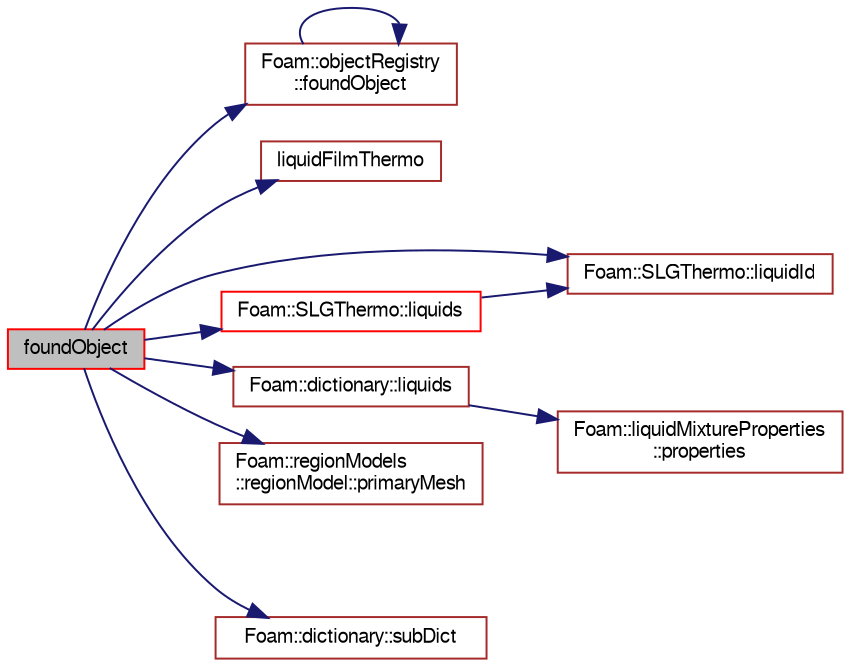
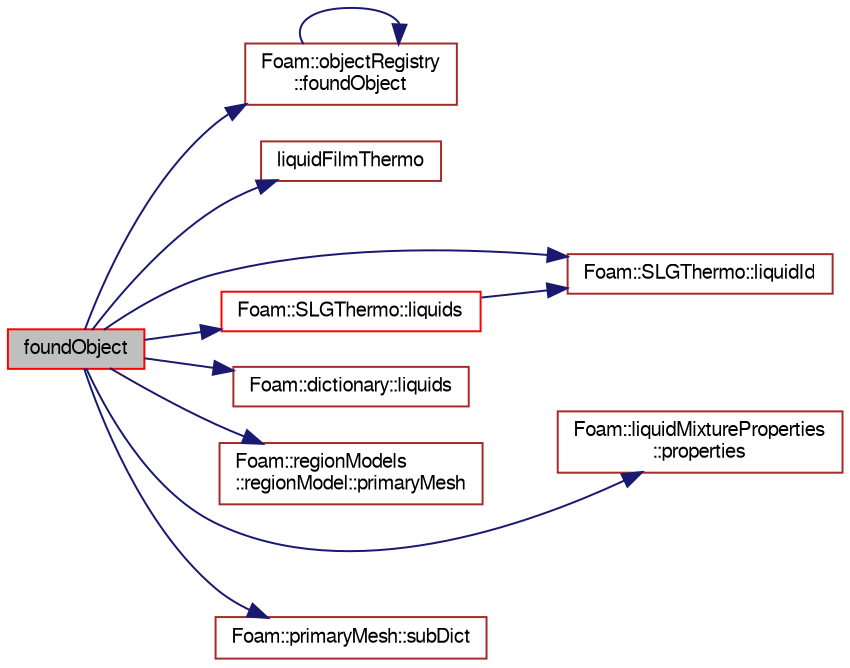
edge "Foam::dictionary::liquids" -> "Foam::liquidMixtureProperties ::properties": now "foundObject" -> "Foam::liquidMixtureProperties ::properties"
node "Foam::dictionary::subDict": label "Foam::dictionary::subDict" -> "Foam::primaryMesh::subDict"
